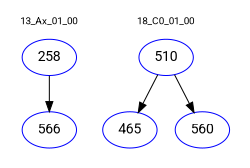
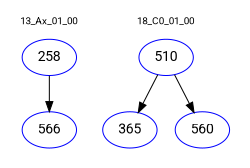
node "465": label "465" -> "365"
